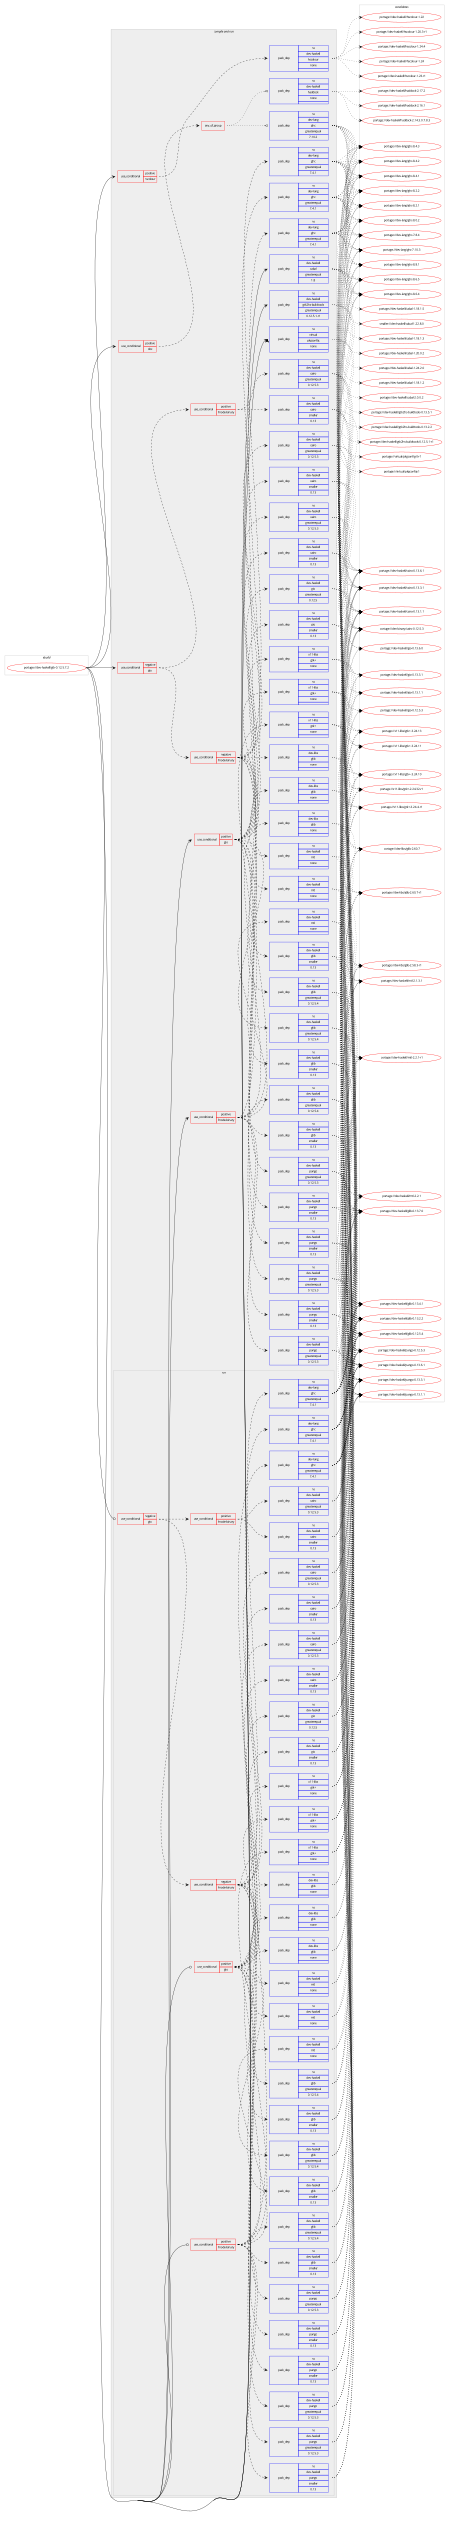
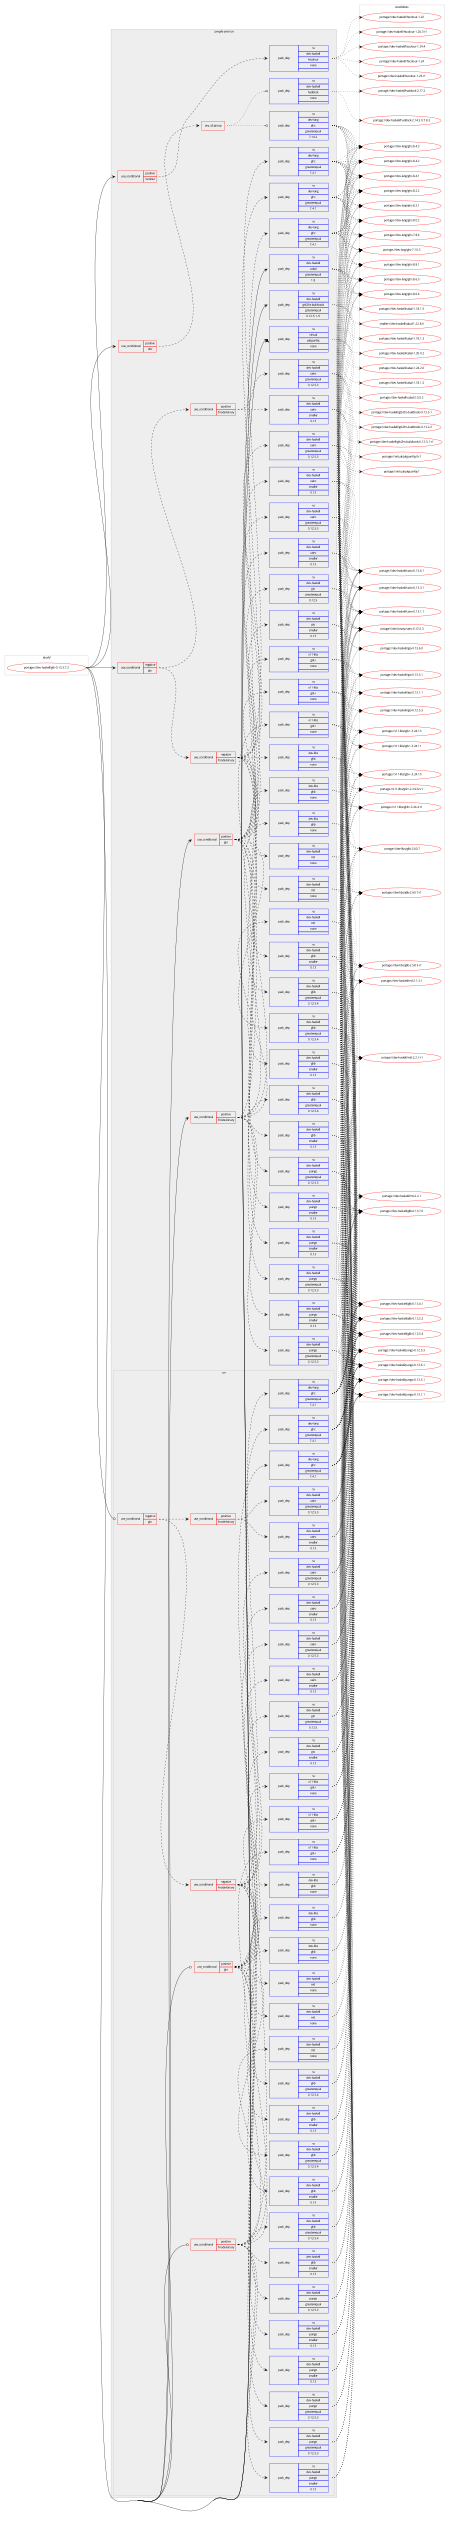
node "portage://dev-haskell/haddock-2.16.1": removed
node "portage://x11-libs/gtk+-3.24.4-r1": label "portage://x11-libs/gtk+-3.24.4-r1" -> "portage://x11-libs/glib+-3.24.4-r1"
